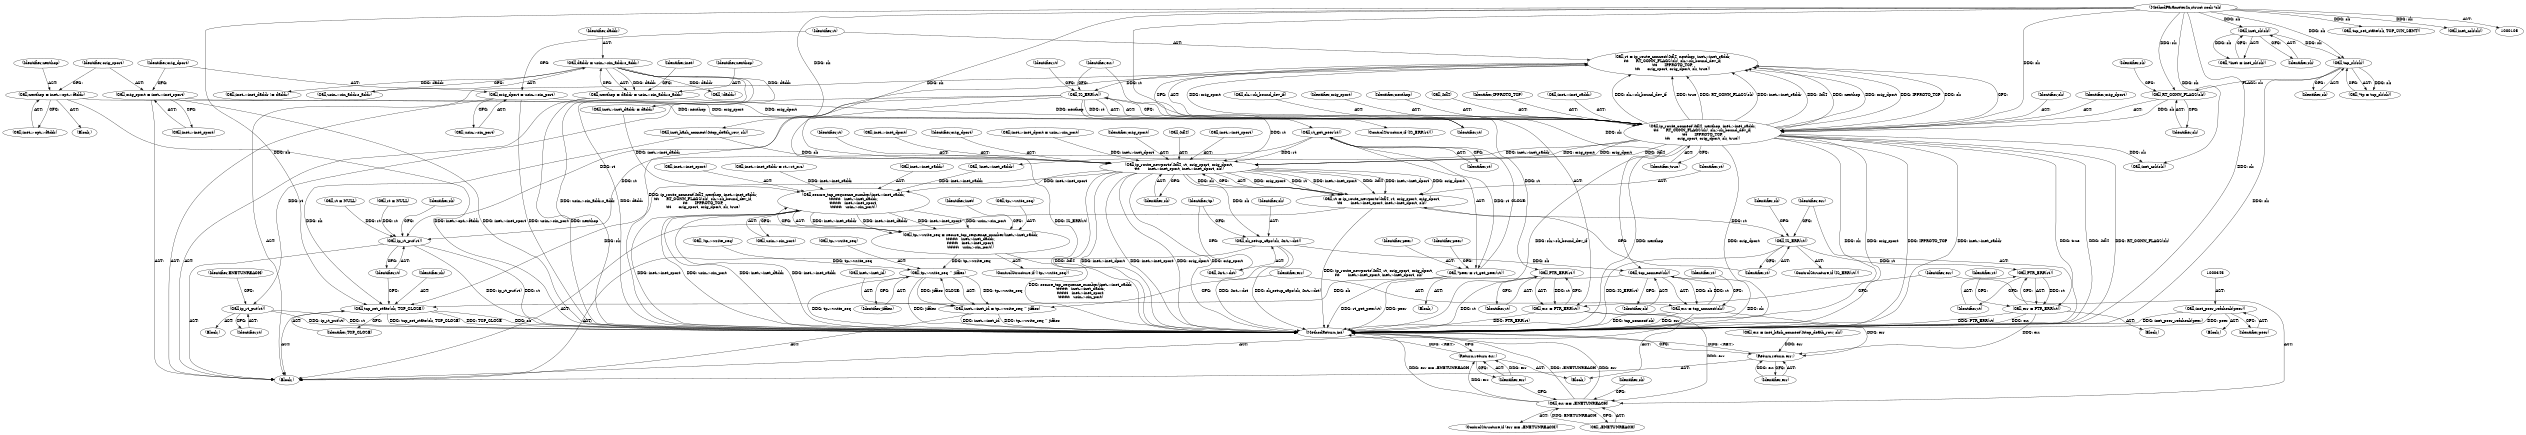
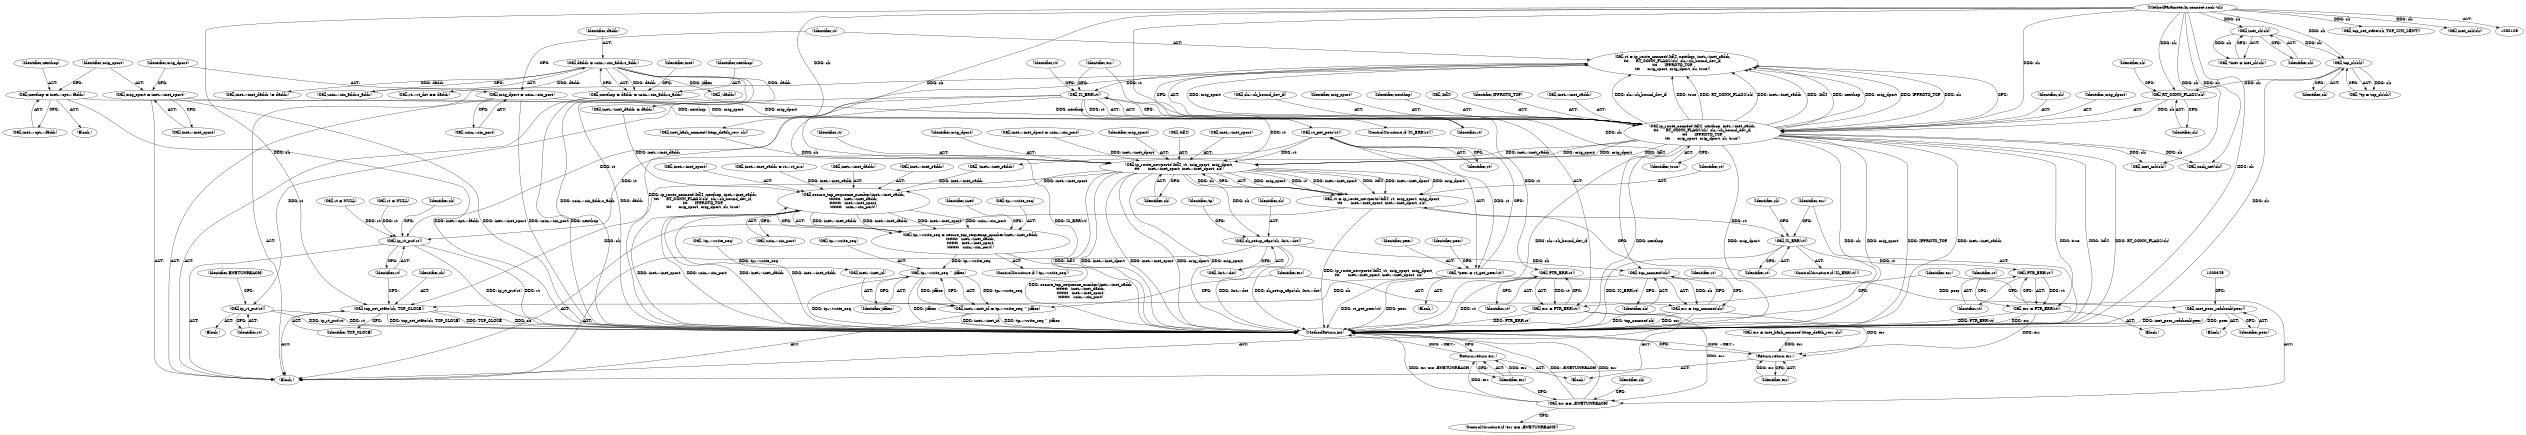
node "(MethodParameterIn,struct sock *sk)": label "(MethodParameterIn,struct sock *sk)" -> "(MethodParameterIn,connect sock *sk)"
edge "(Call,daddr = usin->sin_addr.s_addr)" -> "(Call,!daddr)": label "DDG: daddr" -> "DDG: jiffies"
edge "(Call,tcp_sk(sk))" -> "(Call,RT_CONN_FLAGS(sk))": label "FLAGS: sk" -> "DDG: sk"
node "(Call,rt->rt_dst == daddr)": added
node "(Call,inet->inet_dport)": removed
node "(Call,inet->inet_daddr)": added
node "(Call,sock_net(sk))": added
edge "(Call,inet_hash_connect(&tcp_death_row, sk))" -> "(Call,tcp_set_state(sk, TCP_CLOSE))": removed, label "DDG: sk"
edge "(Call,*peer = rt_get_peer(rt))" -> "(Call,rt_get_peer(rt))": label "CLOSE: " -> "CFG: "
edge "(Identifier,tp)" -> "(Call,&rt->dst)": now "(Call,sk_setup_caps(sk, &rt->dst))" -> "(Call,&rt->dst)"
edge "(Call,!tp->write_seq)" -> "(Call,tp->write_seq ^ jiffies)": now "(Call,!tp->write_seq)" -> "(Call,inet->inet_id)"
edge "(Call,*peer = rt_get_peer(rt))" -> "(Call,inet_peer_refcheck(peer))": added, label "DDG: peer"
edge "(Call,inet->inet_id = tp->write_seq ^ jiffies)" -> "(Call,tp->write_seq ^ jiffies)": label "CLOSE: " -> "CFG: "
edge "(Call,err = tcp_connect(sk))" -> "(Call,tcp_connect(sk))": label "DDG: rt" -> "CFG: "
edge "1000345" -> "(Call,inet_peer_refcheck(peer))": label "AST: " -> "CFG: "
edge "(Call,tcp_connect(sk))" -> "(MethodReturn,int)": removed, label "DDG: sk"
edge "(Call,err == -ENETUNREACH)" -> "(ControlStructure,if (err == -ENETUNREACH))": label "AST: " -> "CFG: "
node "(Call,-ENETUNREACH)": removed
